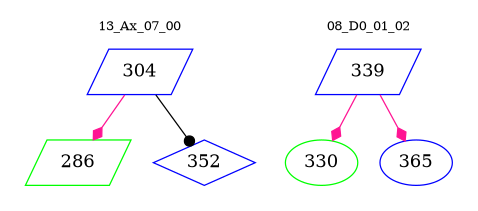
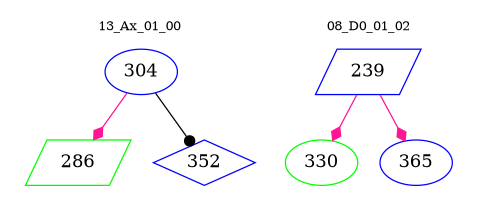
cluster "13_Ax_07_00": label "13_Ax_07_00" -> "13_Ax_01_00"
node "304": shape parallelogram -> ellipse
node "339": label "339" -> "239"
